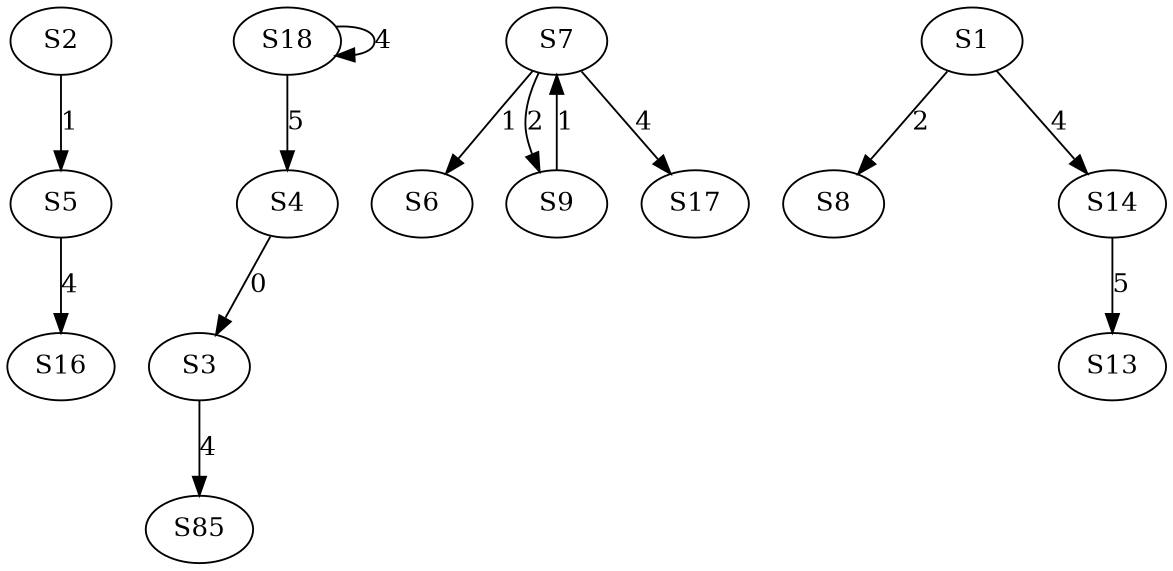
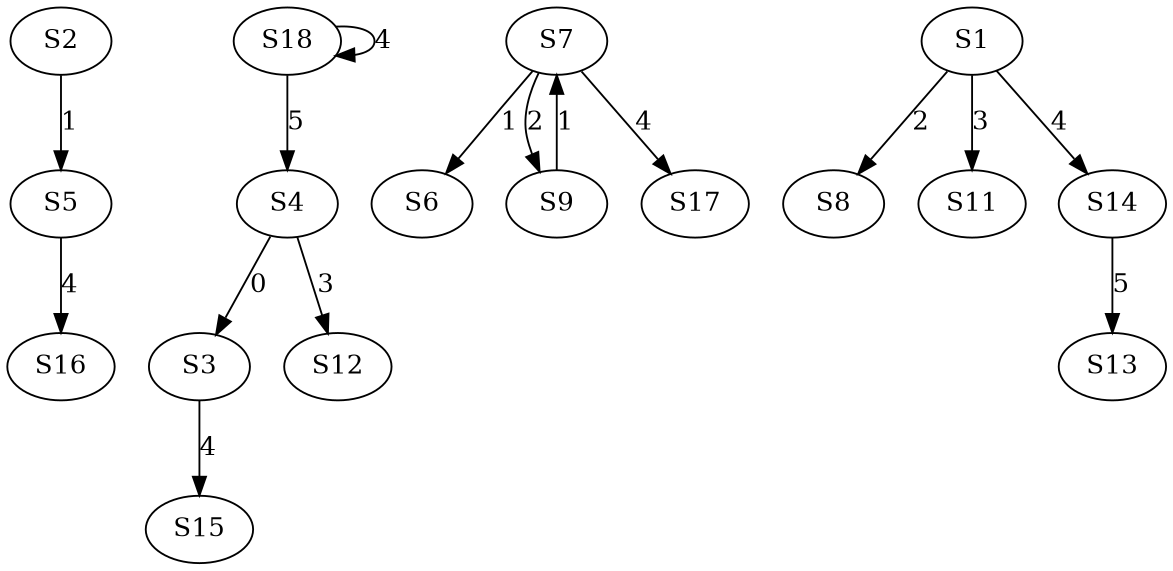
node "S11": added
node "S12": added
node "S85": label "S85" -> "S15"
